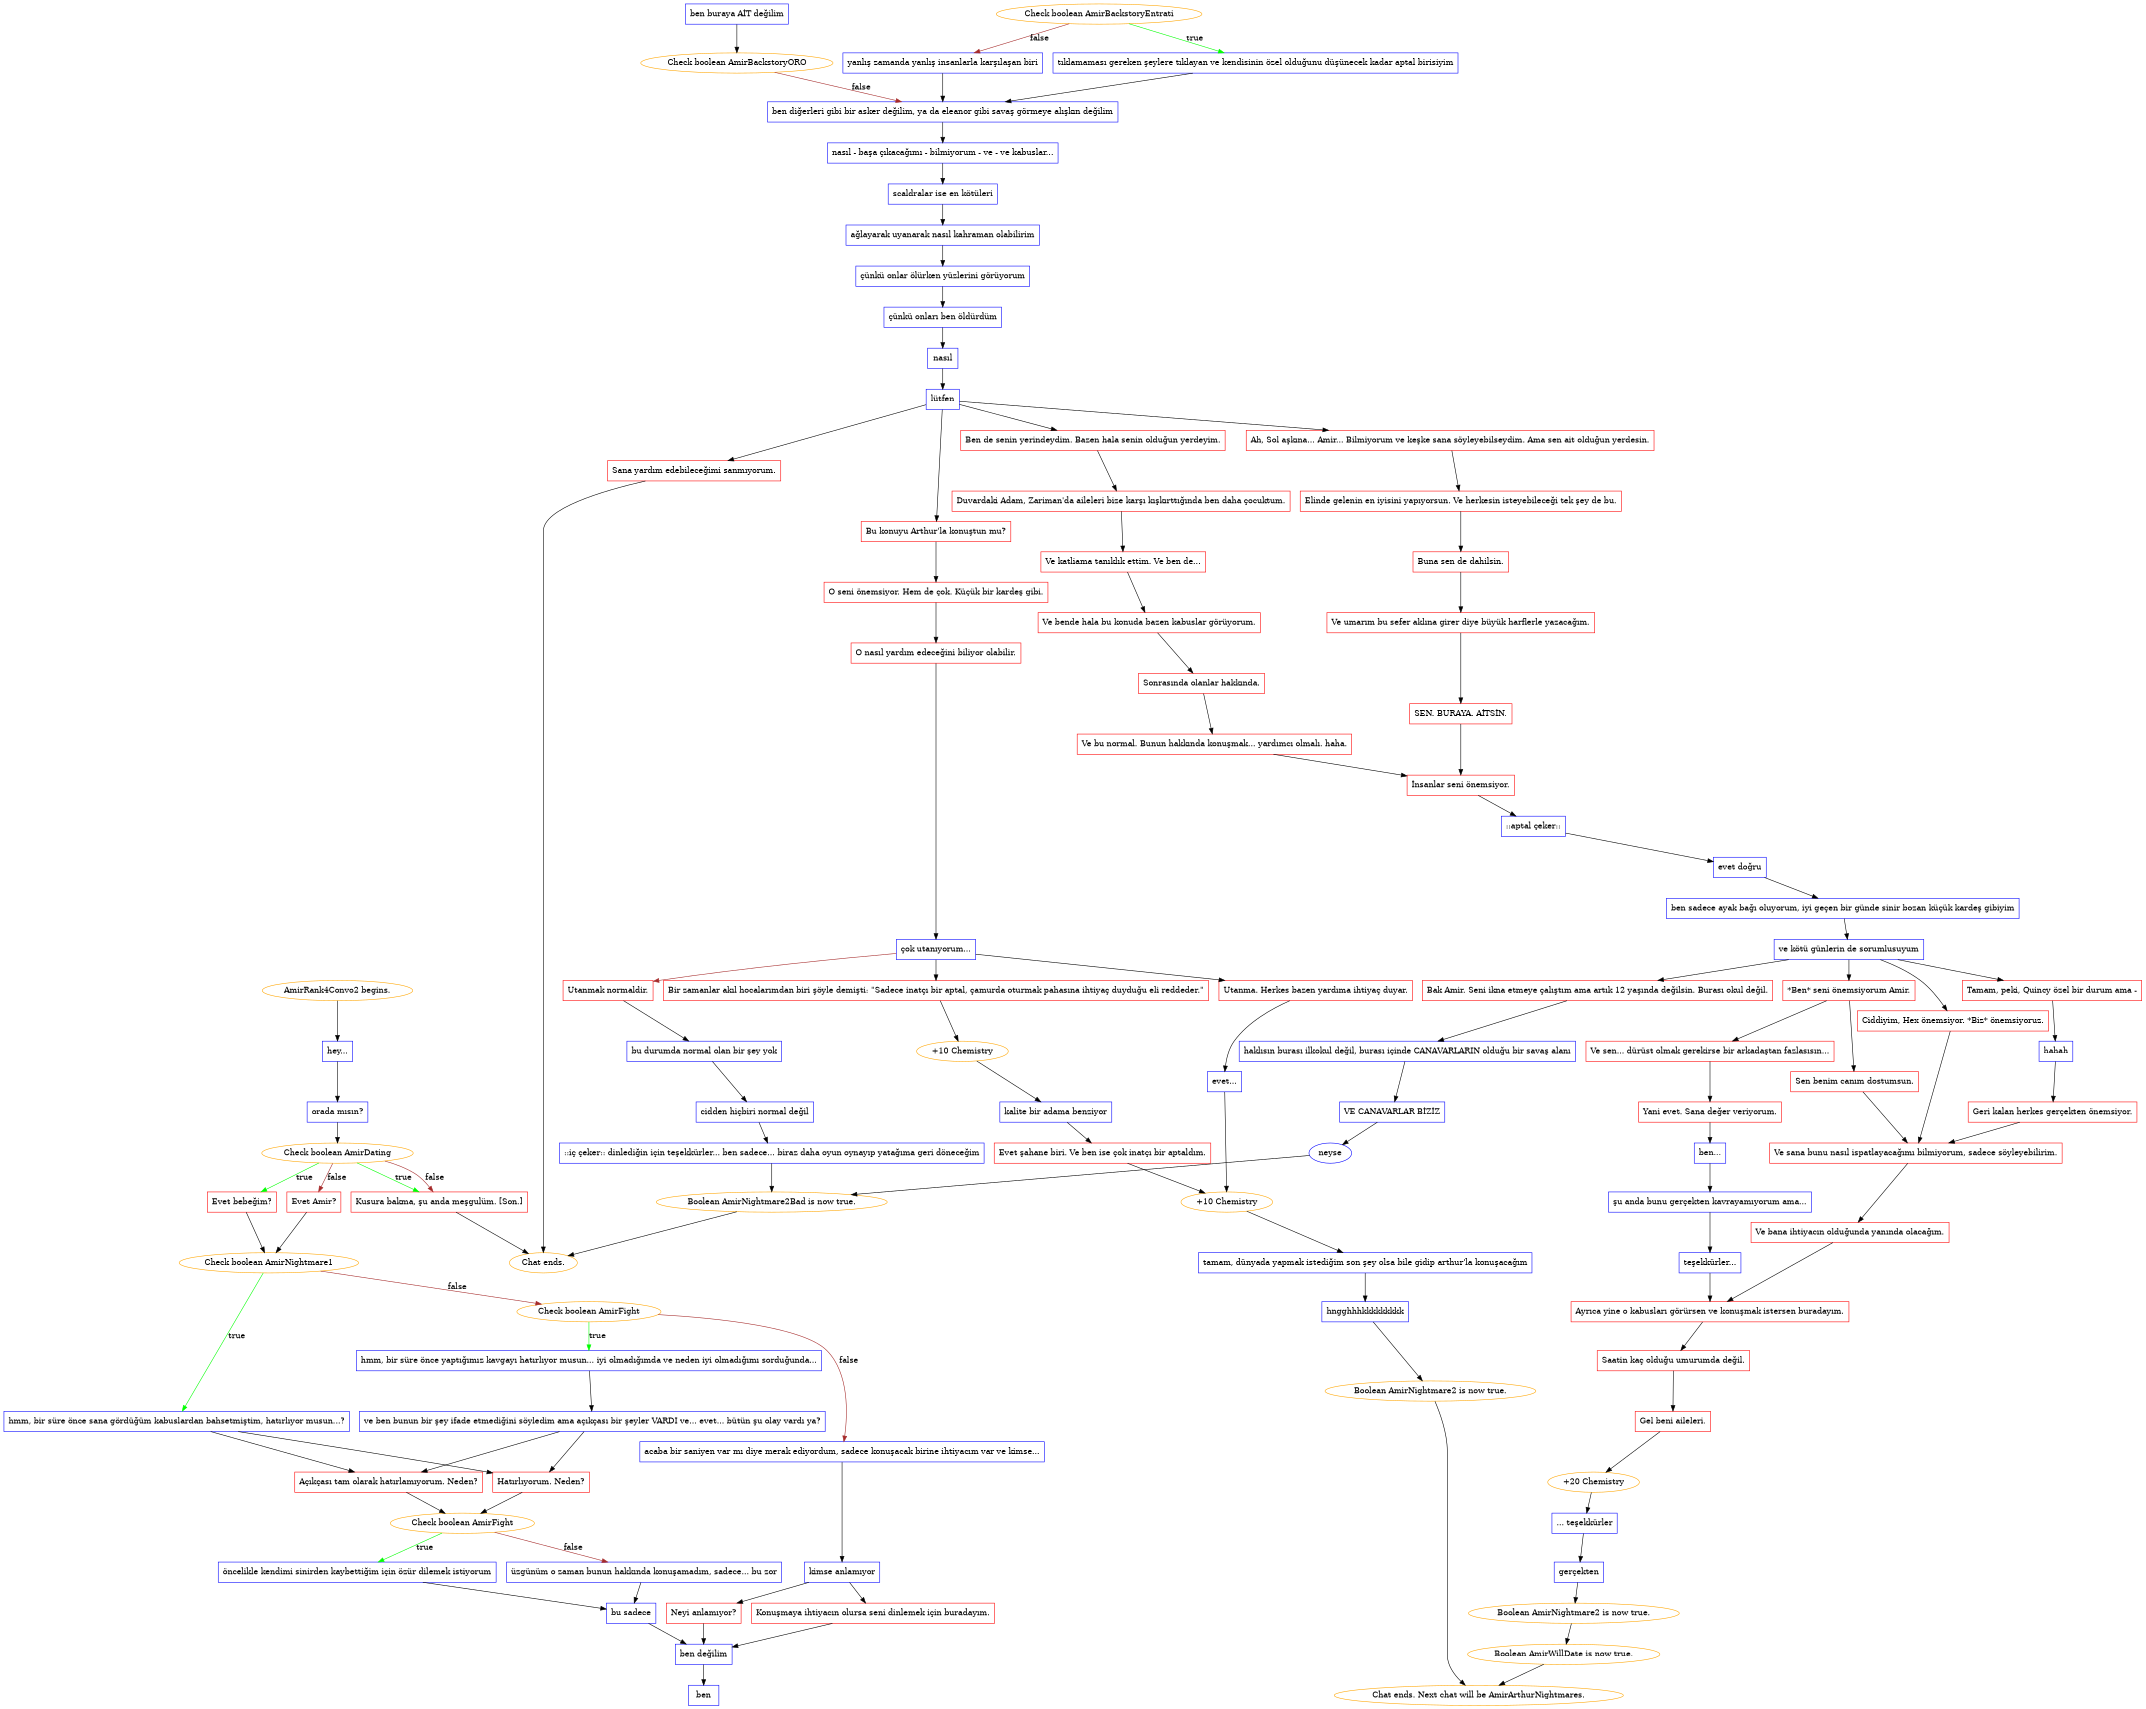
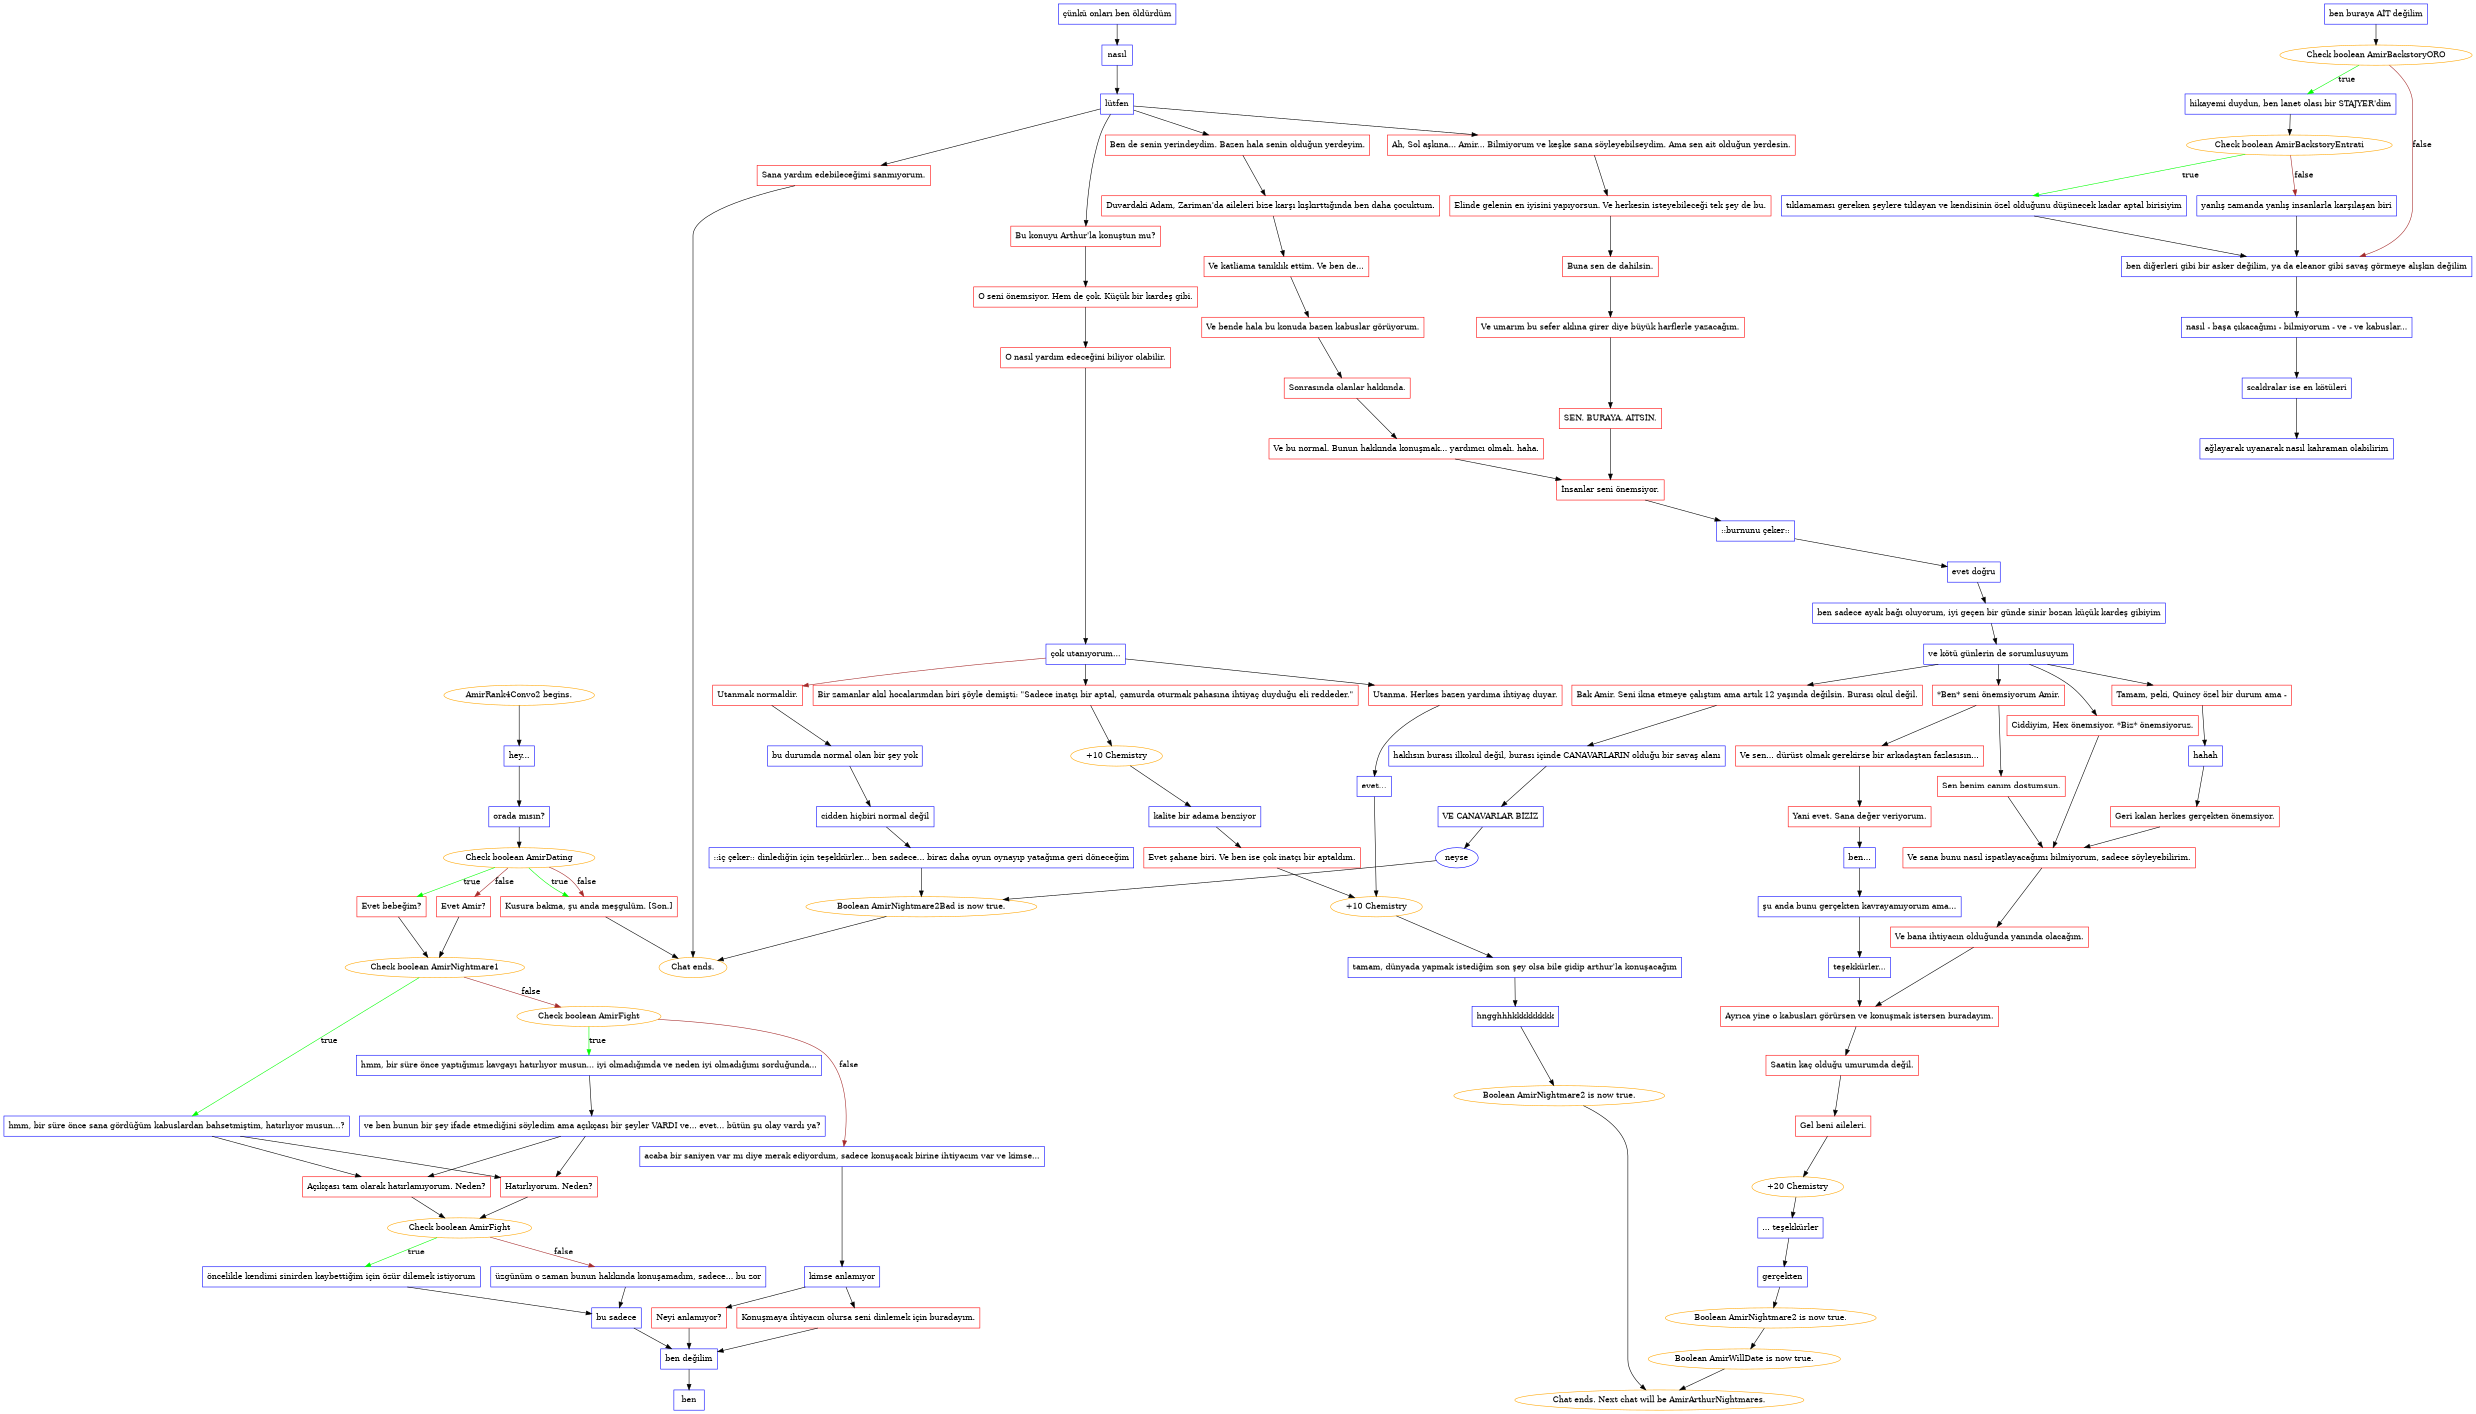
node "hikayemi duydun, ben lanet olası bir STAJYER'dim": added
node "çünkü onlar ölürken yüzlerini görüyorum": removed
node "::aptal çeker::": label "::aptal çeker::" -> "::burnunu çeker::"
